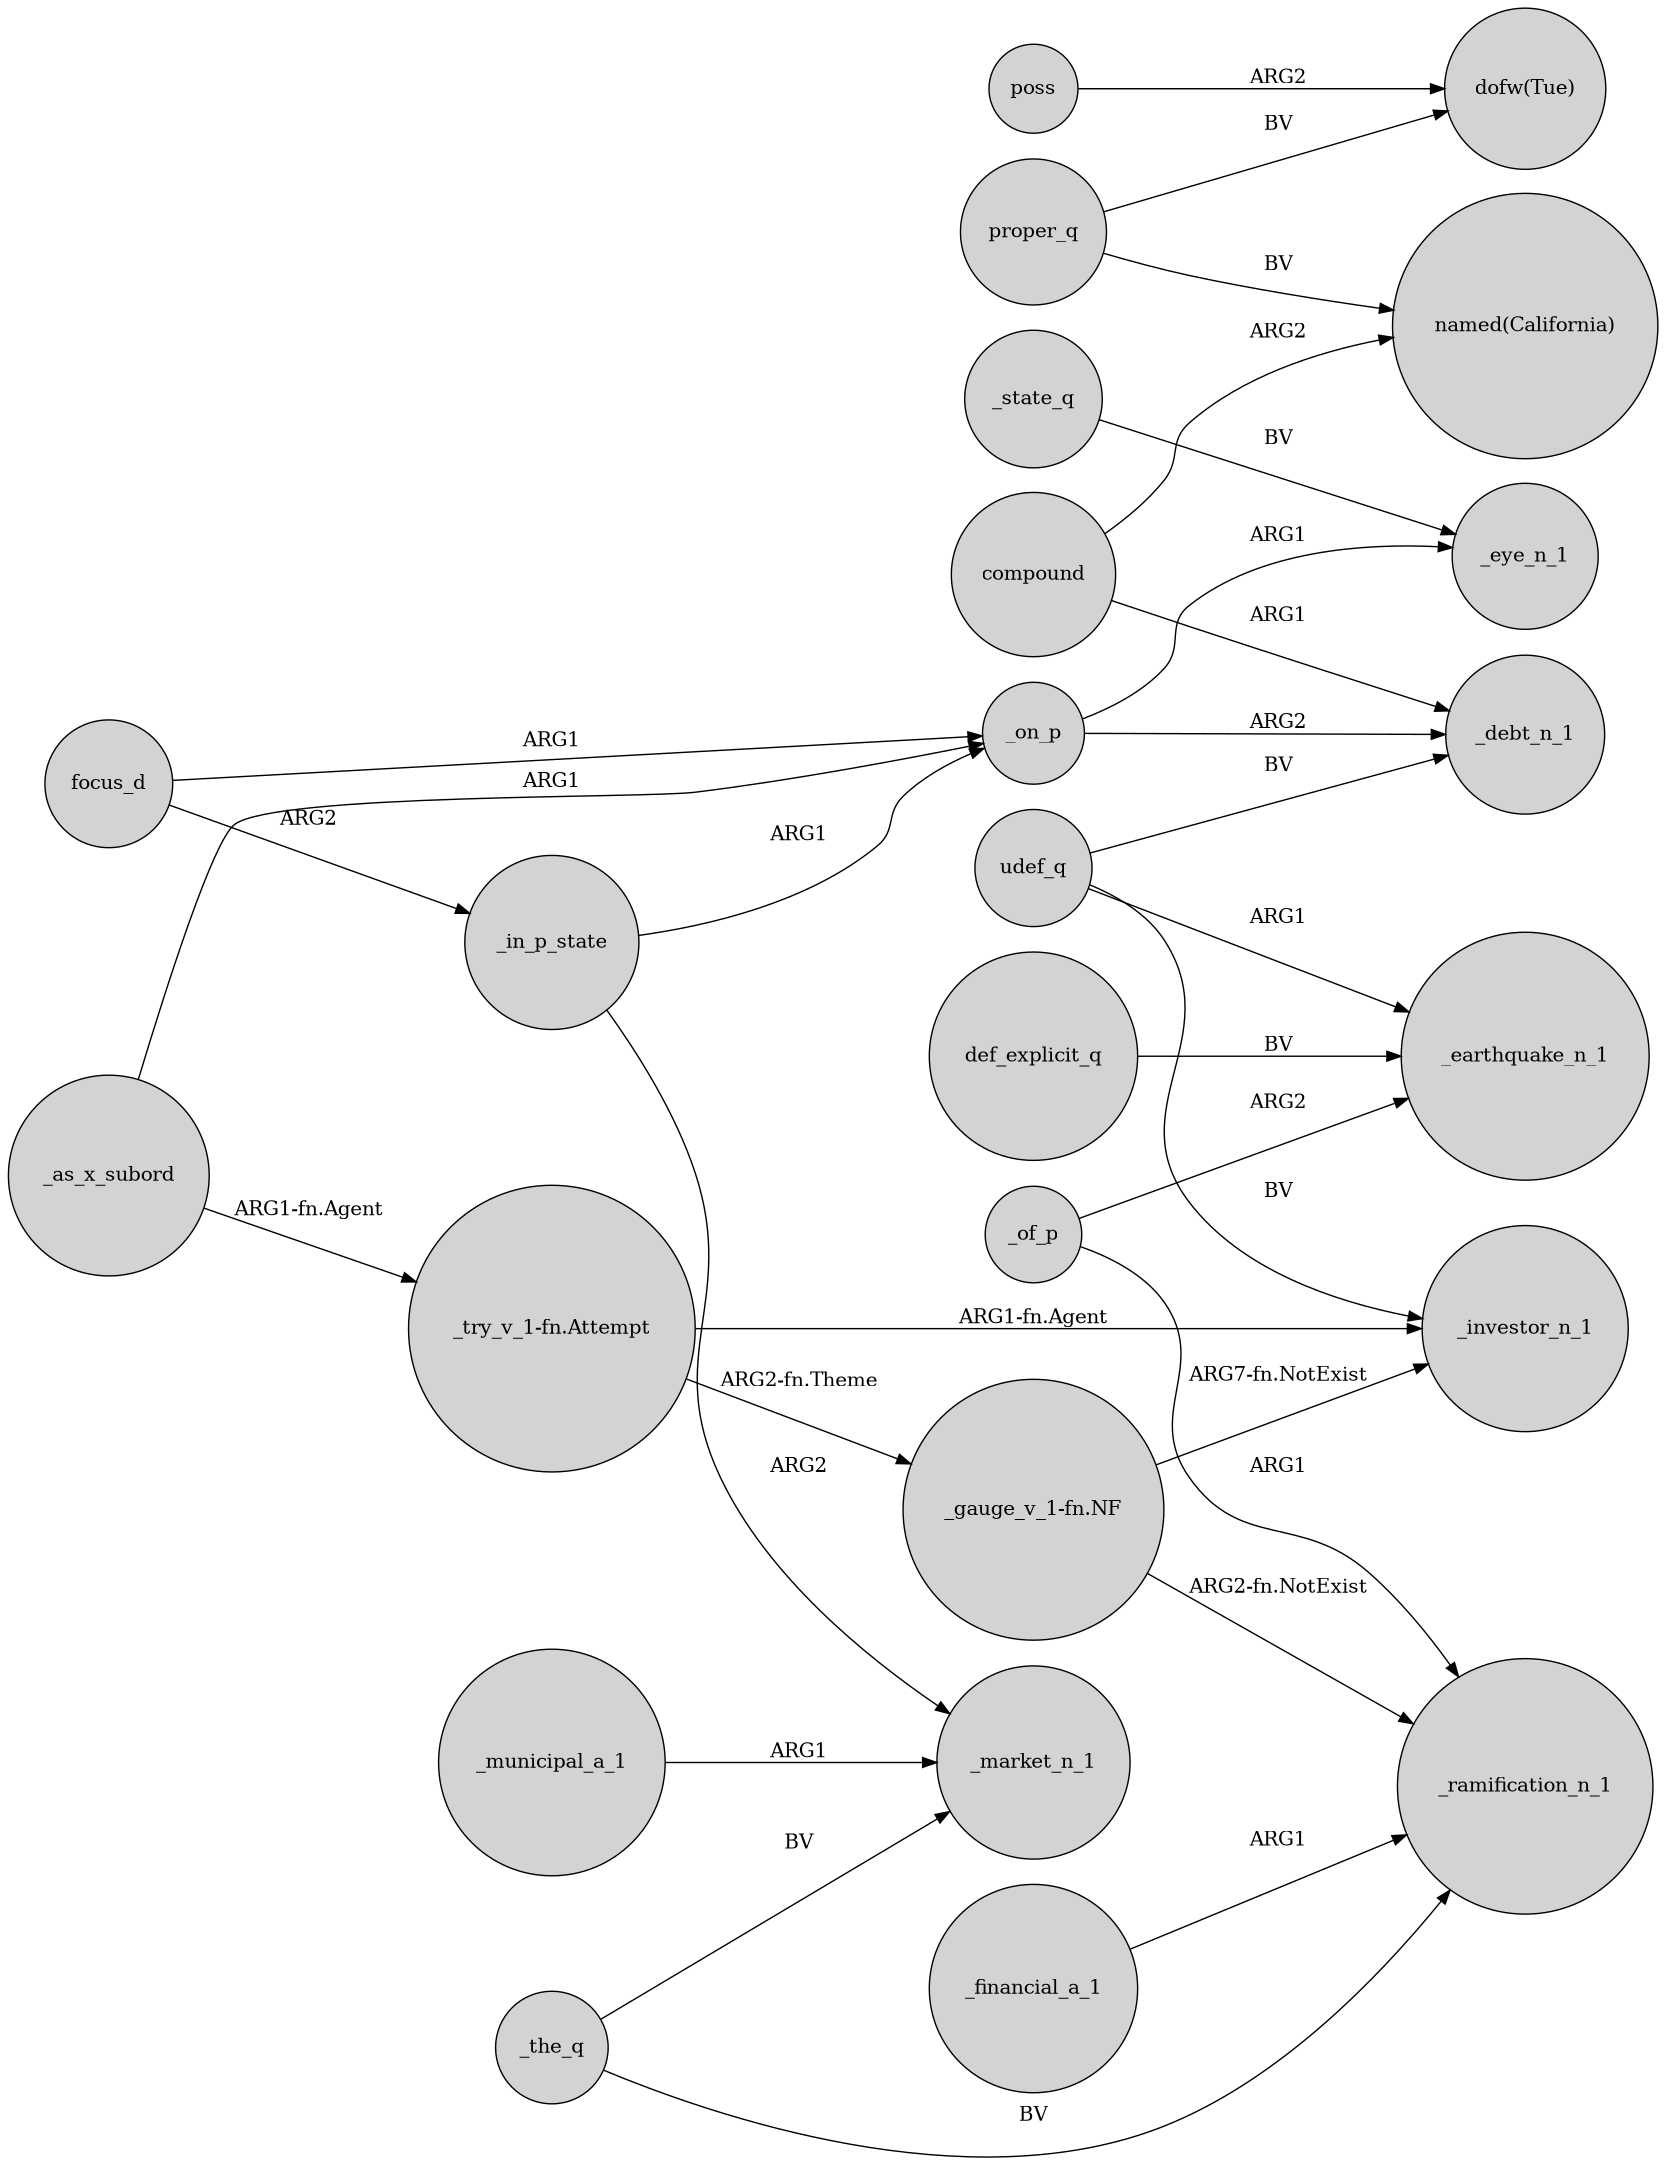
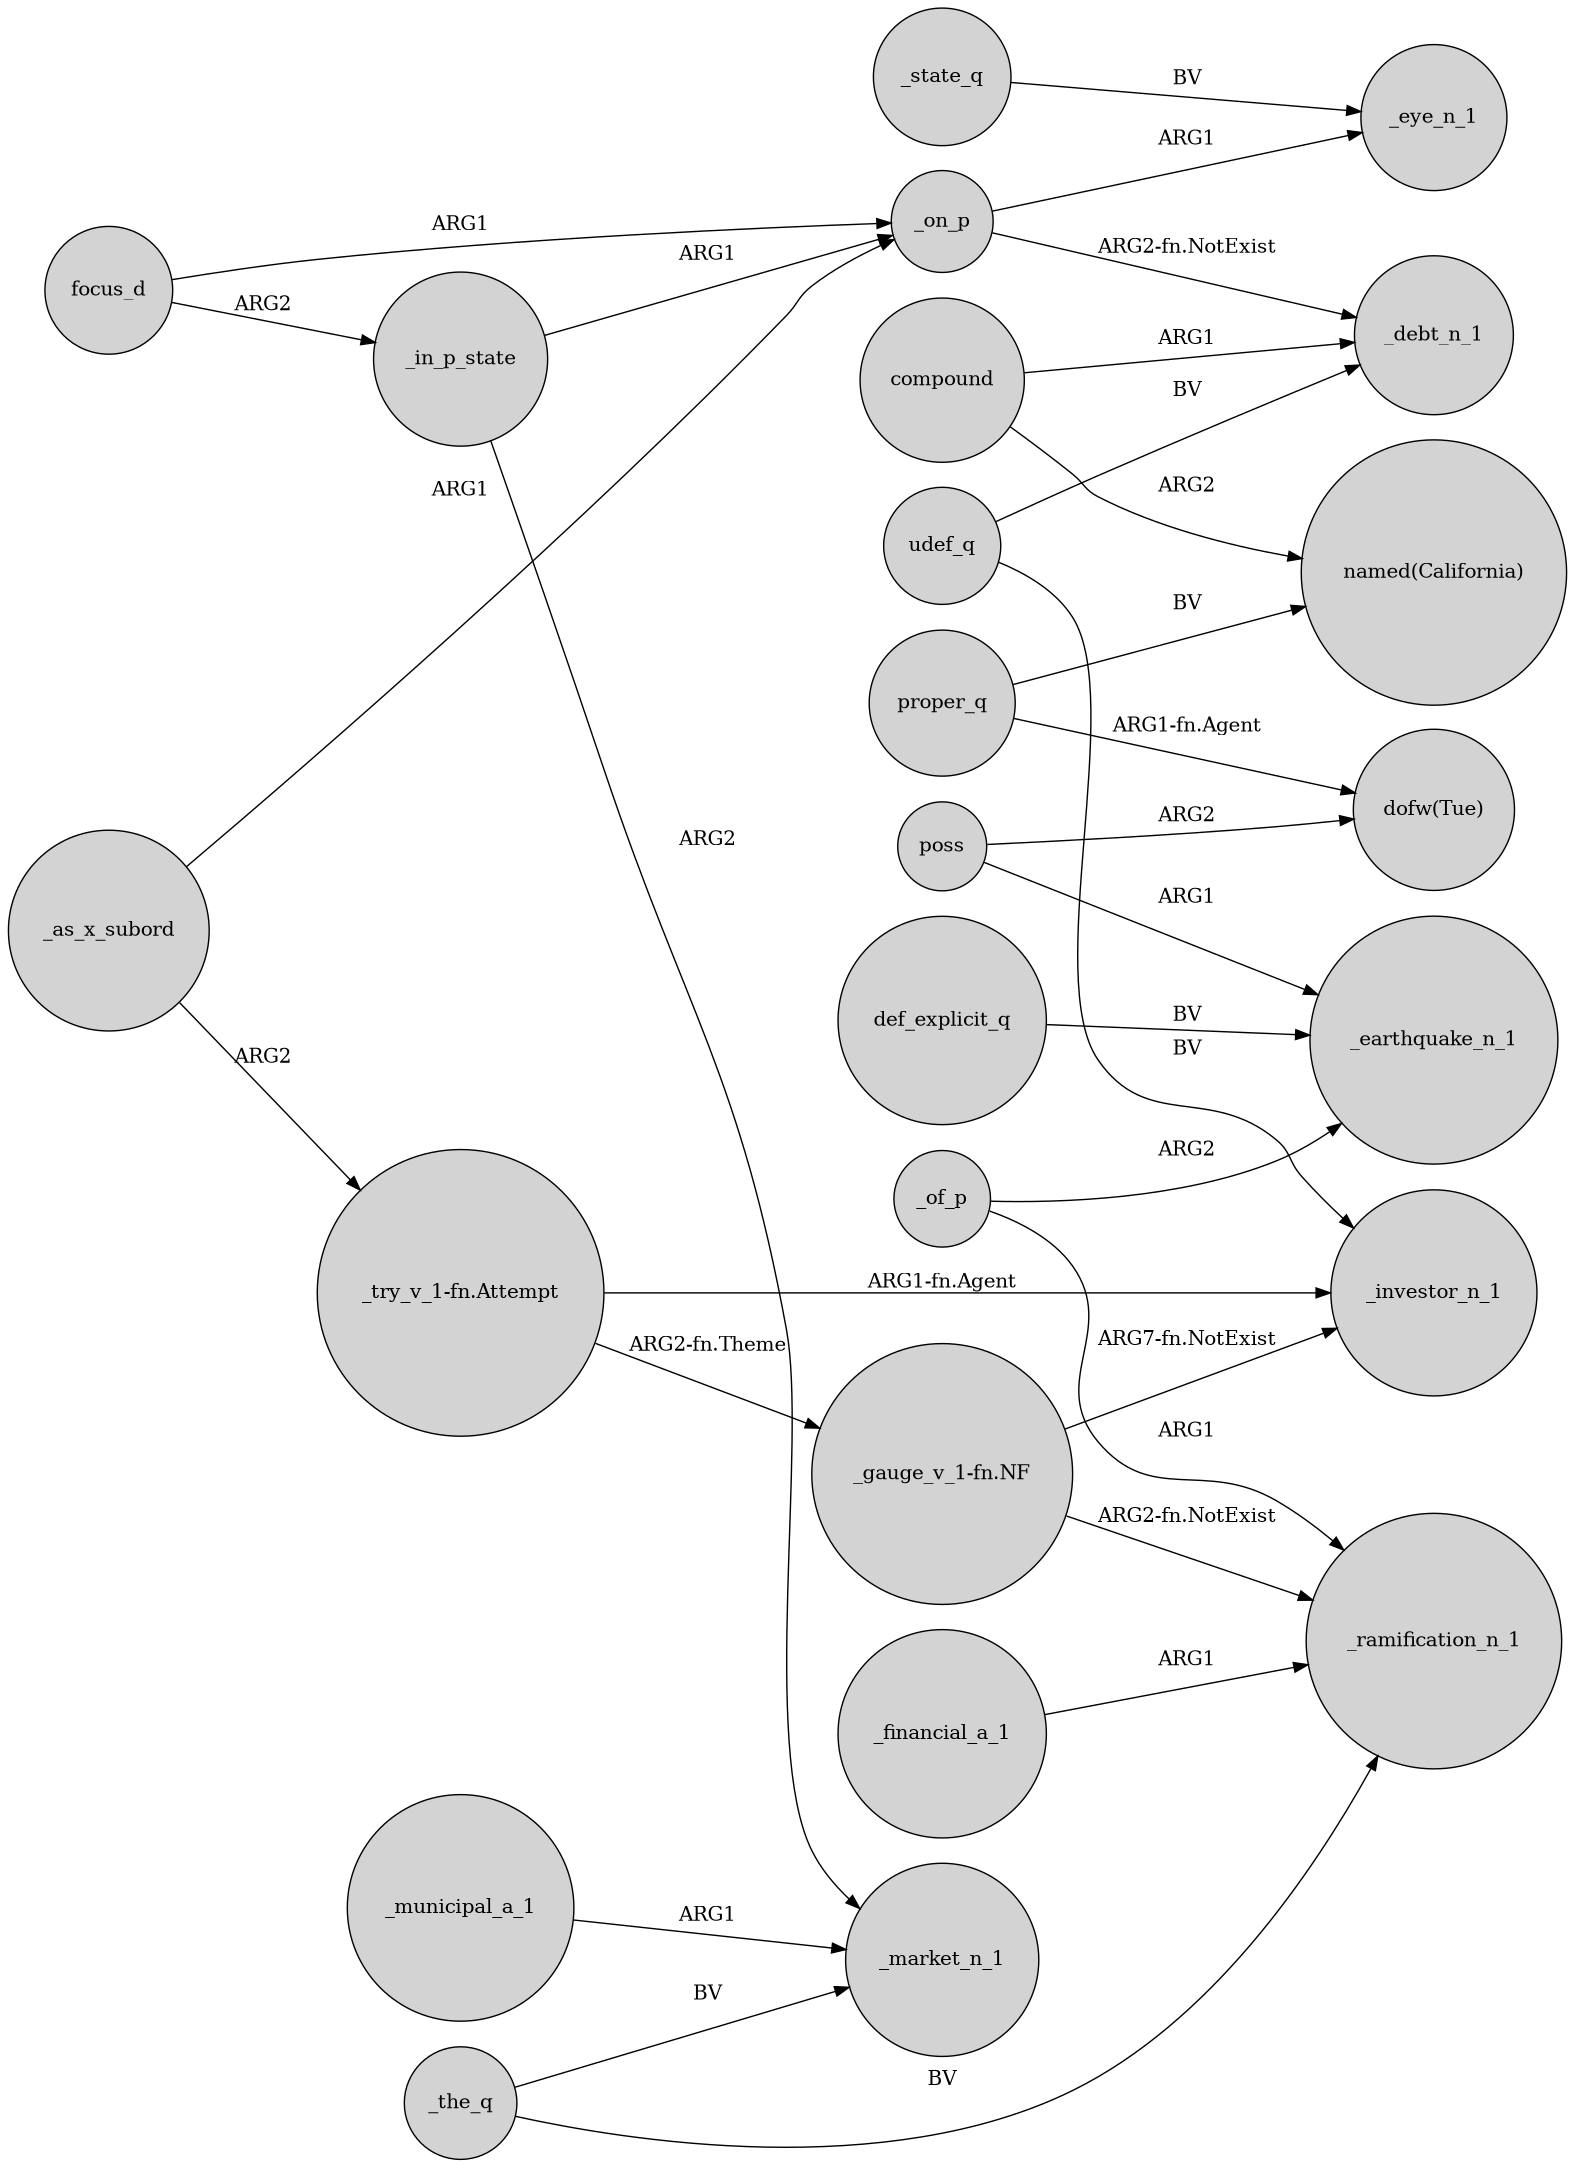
edge "proper_q" -> "dofw(Tue)": label "BV" -> "ARG1-fn.Agent"
edge "_on_p" -> "_debt_n_1": label "ARG2" -> "ARG2-fn.NotExist"
edge "udef_q" -> "_earthquake_n_1": now "poss" -> "_earthquake_n_1"
edge "_as_x_subord" -> "_try_v_1-fn.Attempt": label "ARG1-fn.Agent" -> "ARG2"
